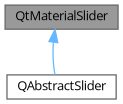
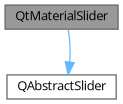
edge "QAbstractSlider" -> "QtMaterialSlider": reversed
